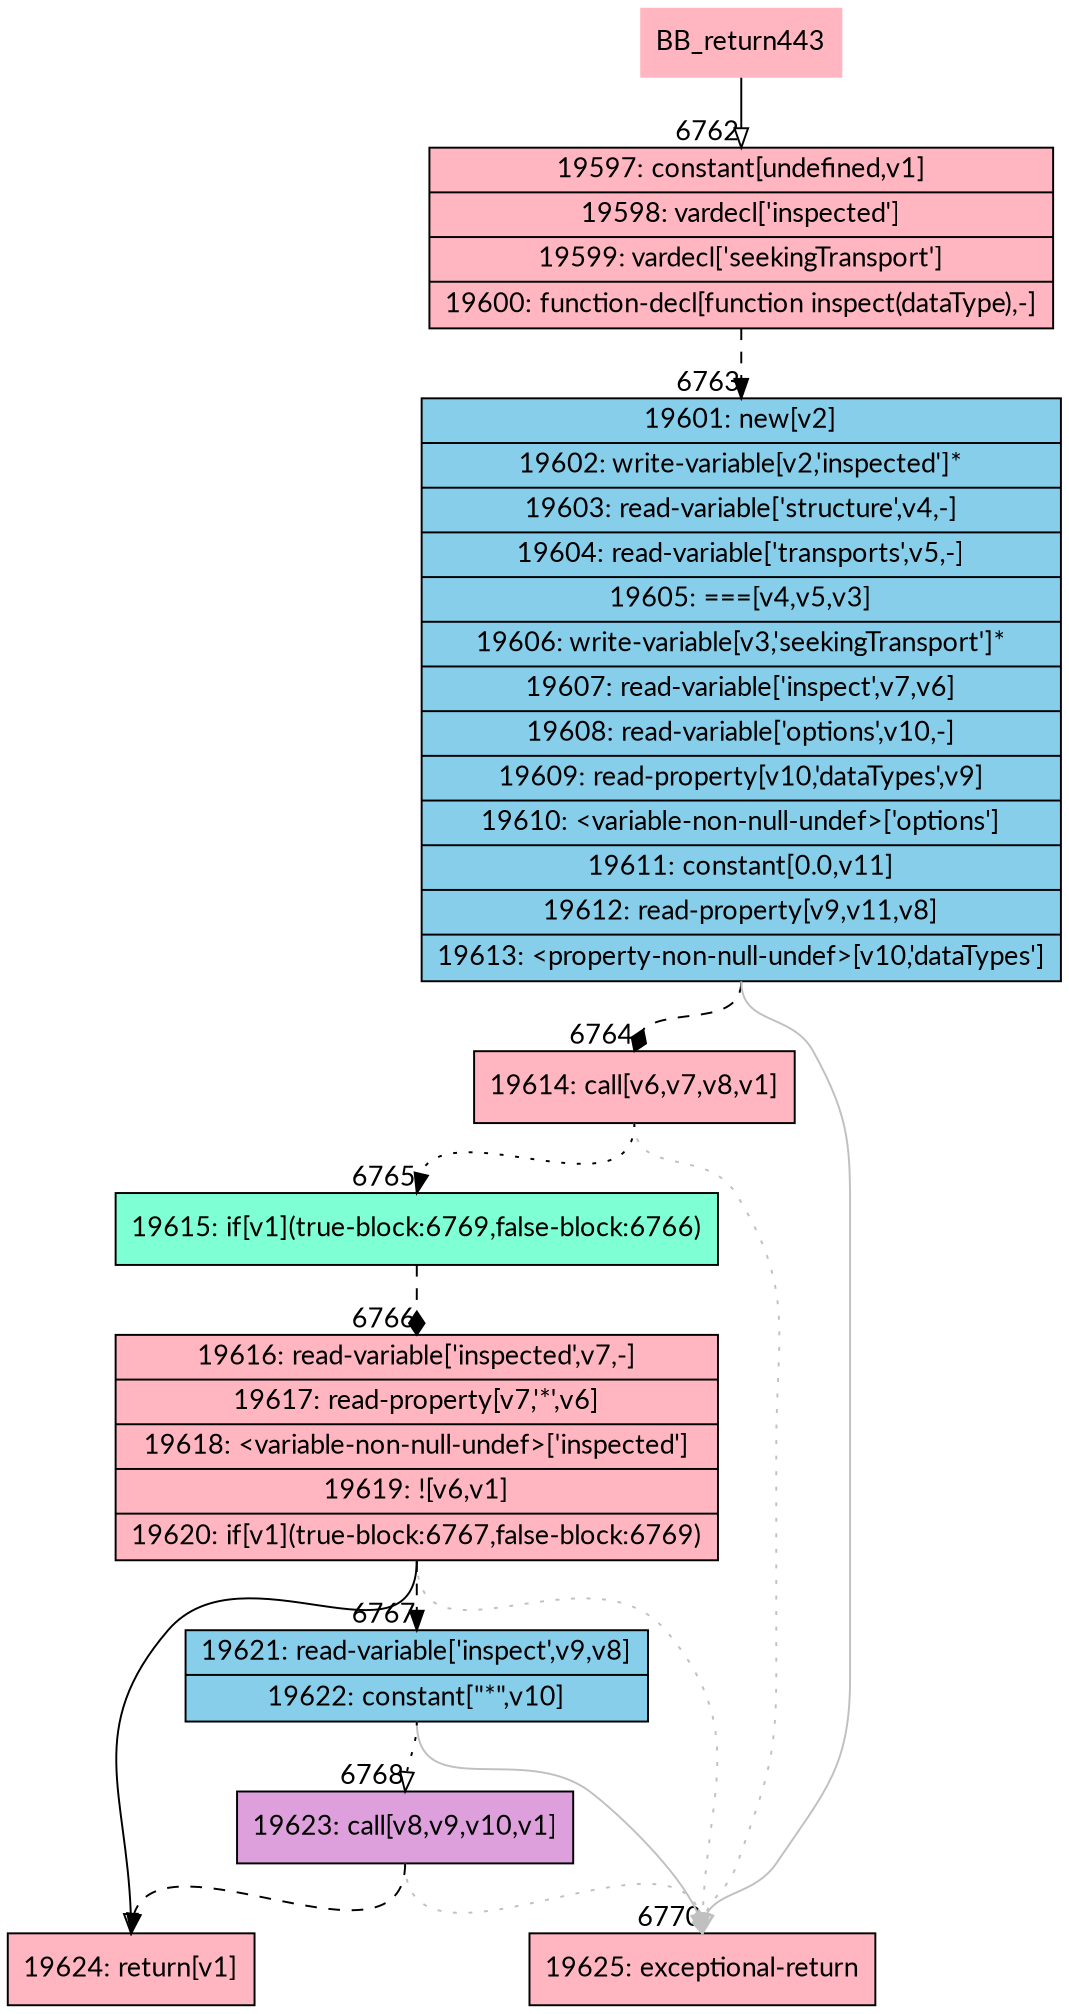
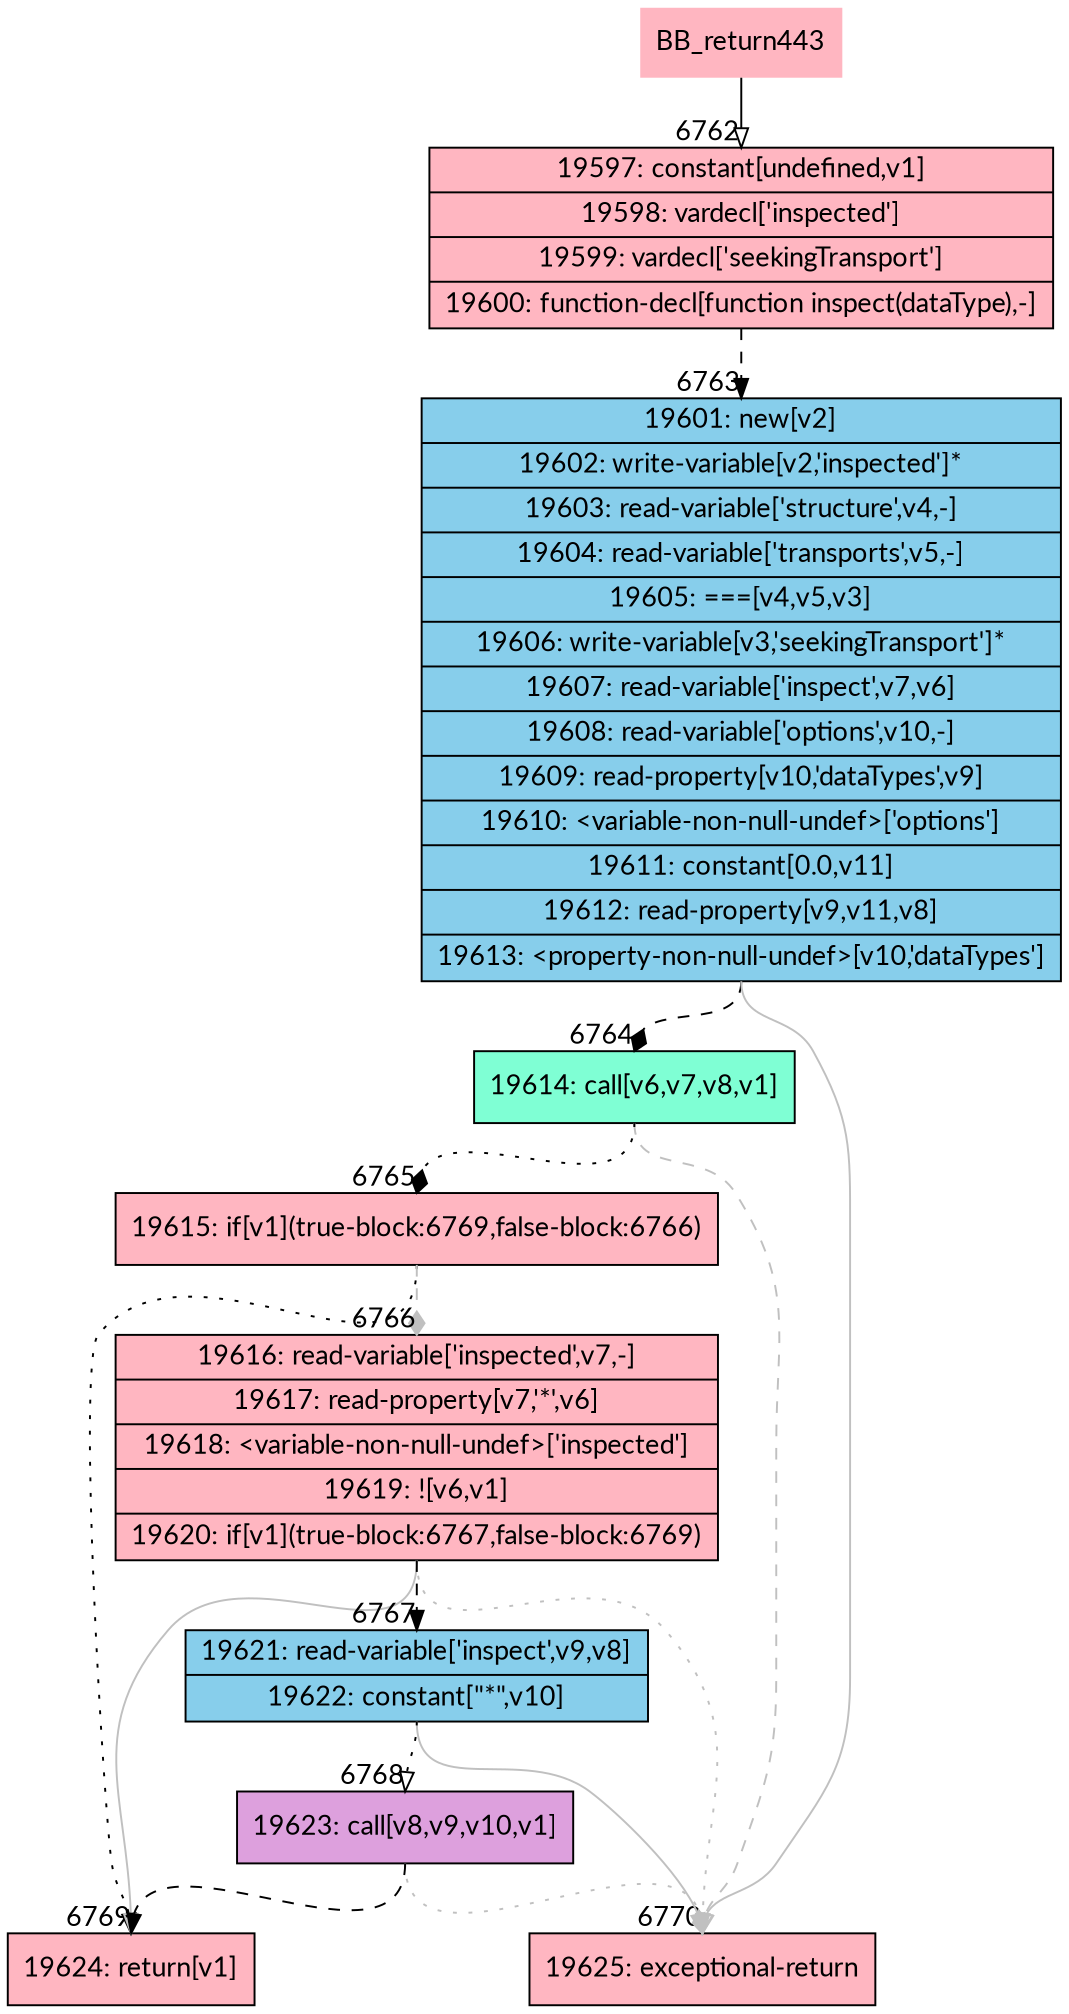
node "19614: call[v6,v7,v8,v1]": fillcolor lightpink -> aquamarine
edge "19614: call[v6,v7,v8,v1]" -> "19615: if[v1](true-block:6769,false-block:6766)": arrowhead normal -> diamond
node "19615: if[v1](true-block:6769,false-block:6766)": fillcolor aquamarine -> lightpink
edge "19615: if[v1](true-block:6769,false-block:6766)" -> "19616: read-variable['inspected',v7,-]": color black -> gray
edge "19615: if[v1](true-block:6769,false-block:6766)" -> "19624: return[v1]": added
edge "19614: call[v6,v7,v8,v1]" -> "19625: exceptional-return": style dotted -> dashed
edge "19616: read-variable['inspected',v7,-]" -> "19624: return[v1]": color black -> gray
